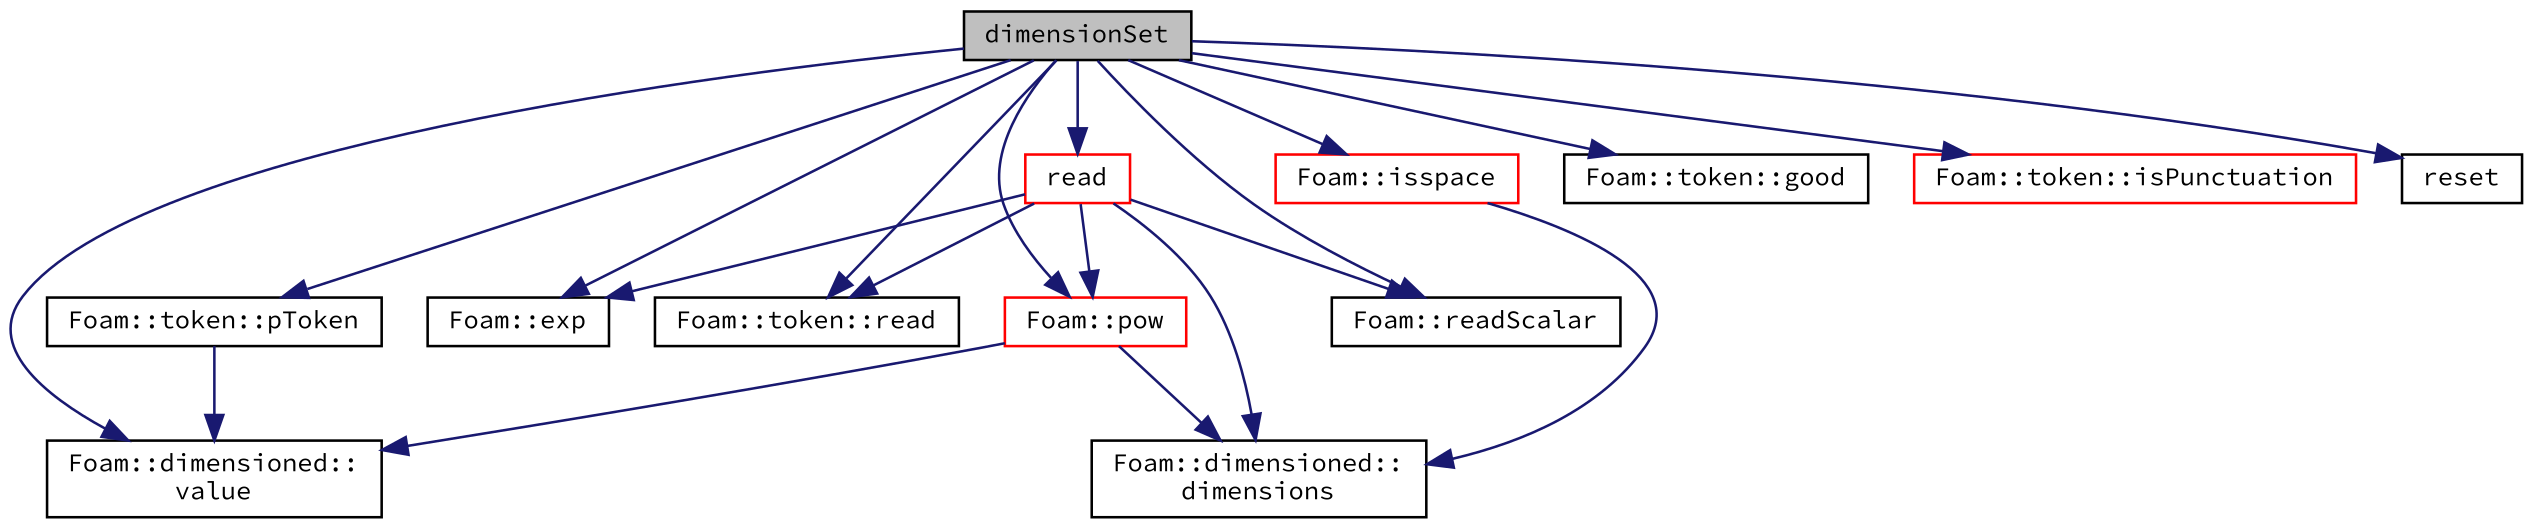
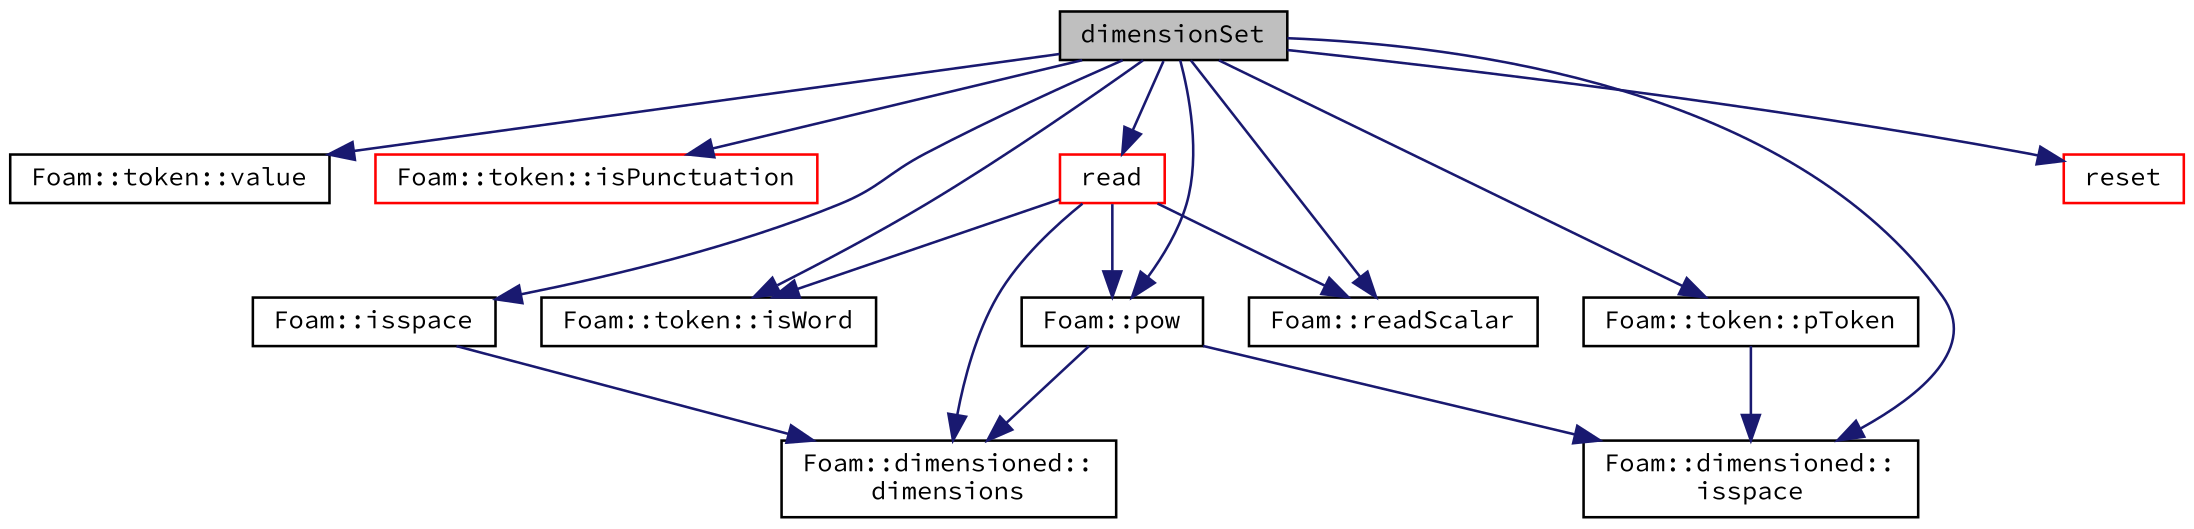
node "Foam::isspace": color red -> black
node "Foam::token::good": label "Foam::token::good" -> "Foam::token::value"
node "reset": color black -> red
node "Foam::exp": removed
node "Foam::token::read": label "Foam::token::read" -> "Foam::token::isWord"
node "Foam::pow": color red -> black
node "Foam::dimensioned:: value": label "Foam::dimensioned:: value" -> "Foam::dimensioned:: isspace"
